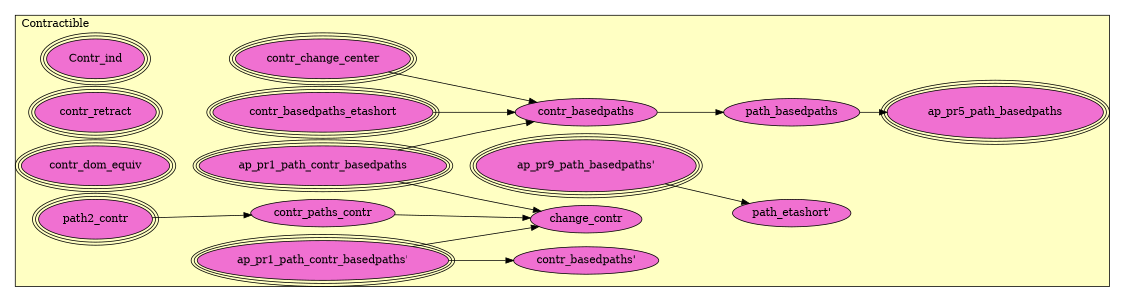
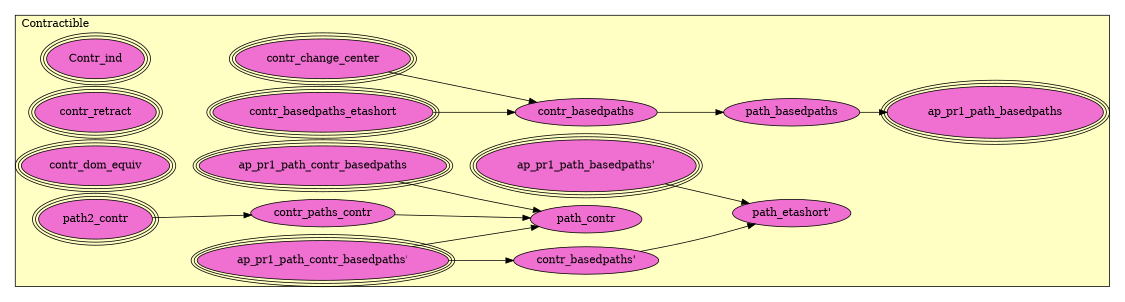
node "ap_pr5_path_basedpaths": label "ap_pr5_path_basedpaths" -> "ap_pr1_path_basedpaths"
edge "ap_pr1_path_contr_basedpaths" -> "contr_basedpaths": removed
node "ap_pr9_path_basedpaths'": label "ap_pr9_path_basedpaths'" -> "ap_pr1_path_basedpaths'"
node "change_contr": label "change_contr" -> "path_contr"
edge "contr_basedpaths'" -> "path_etashort'": added
